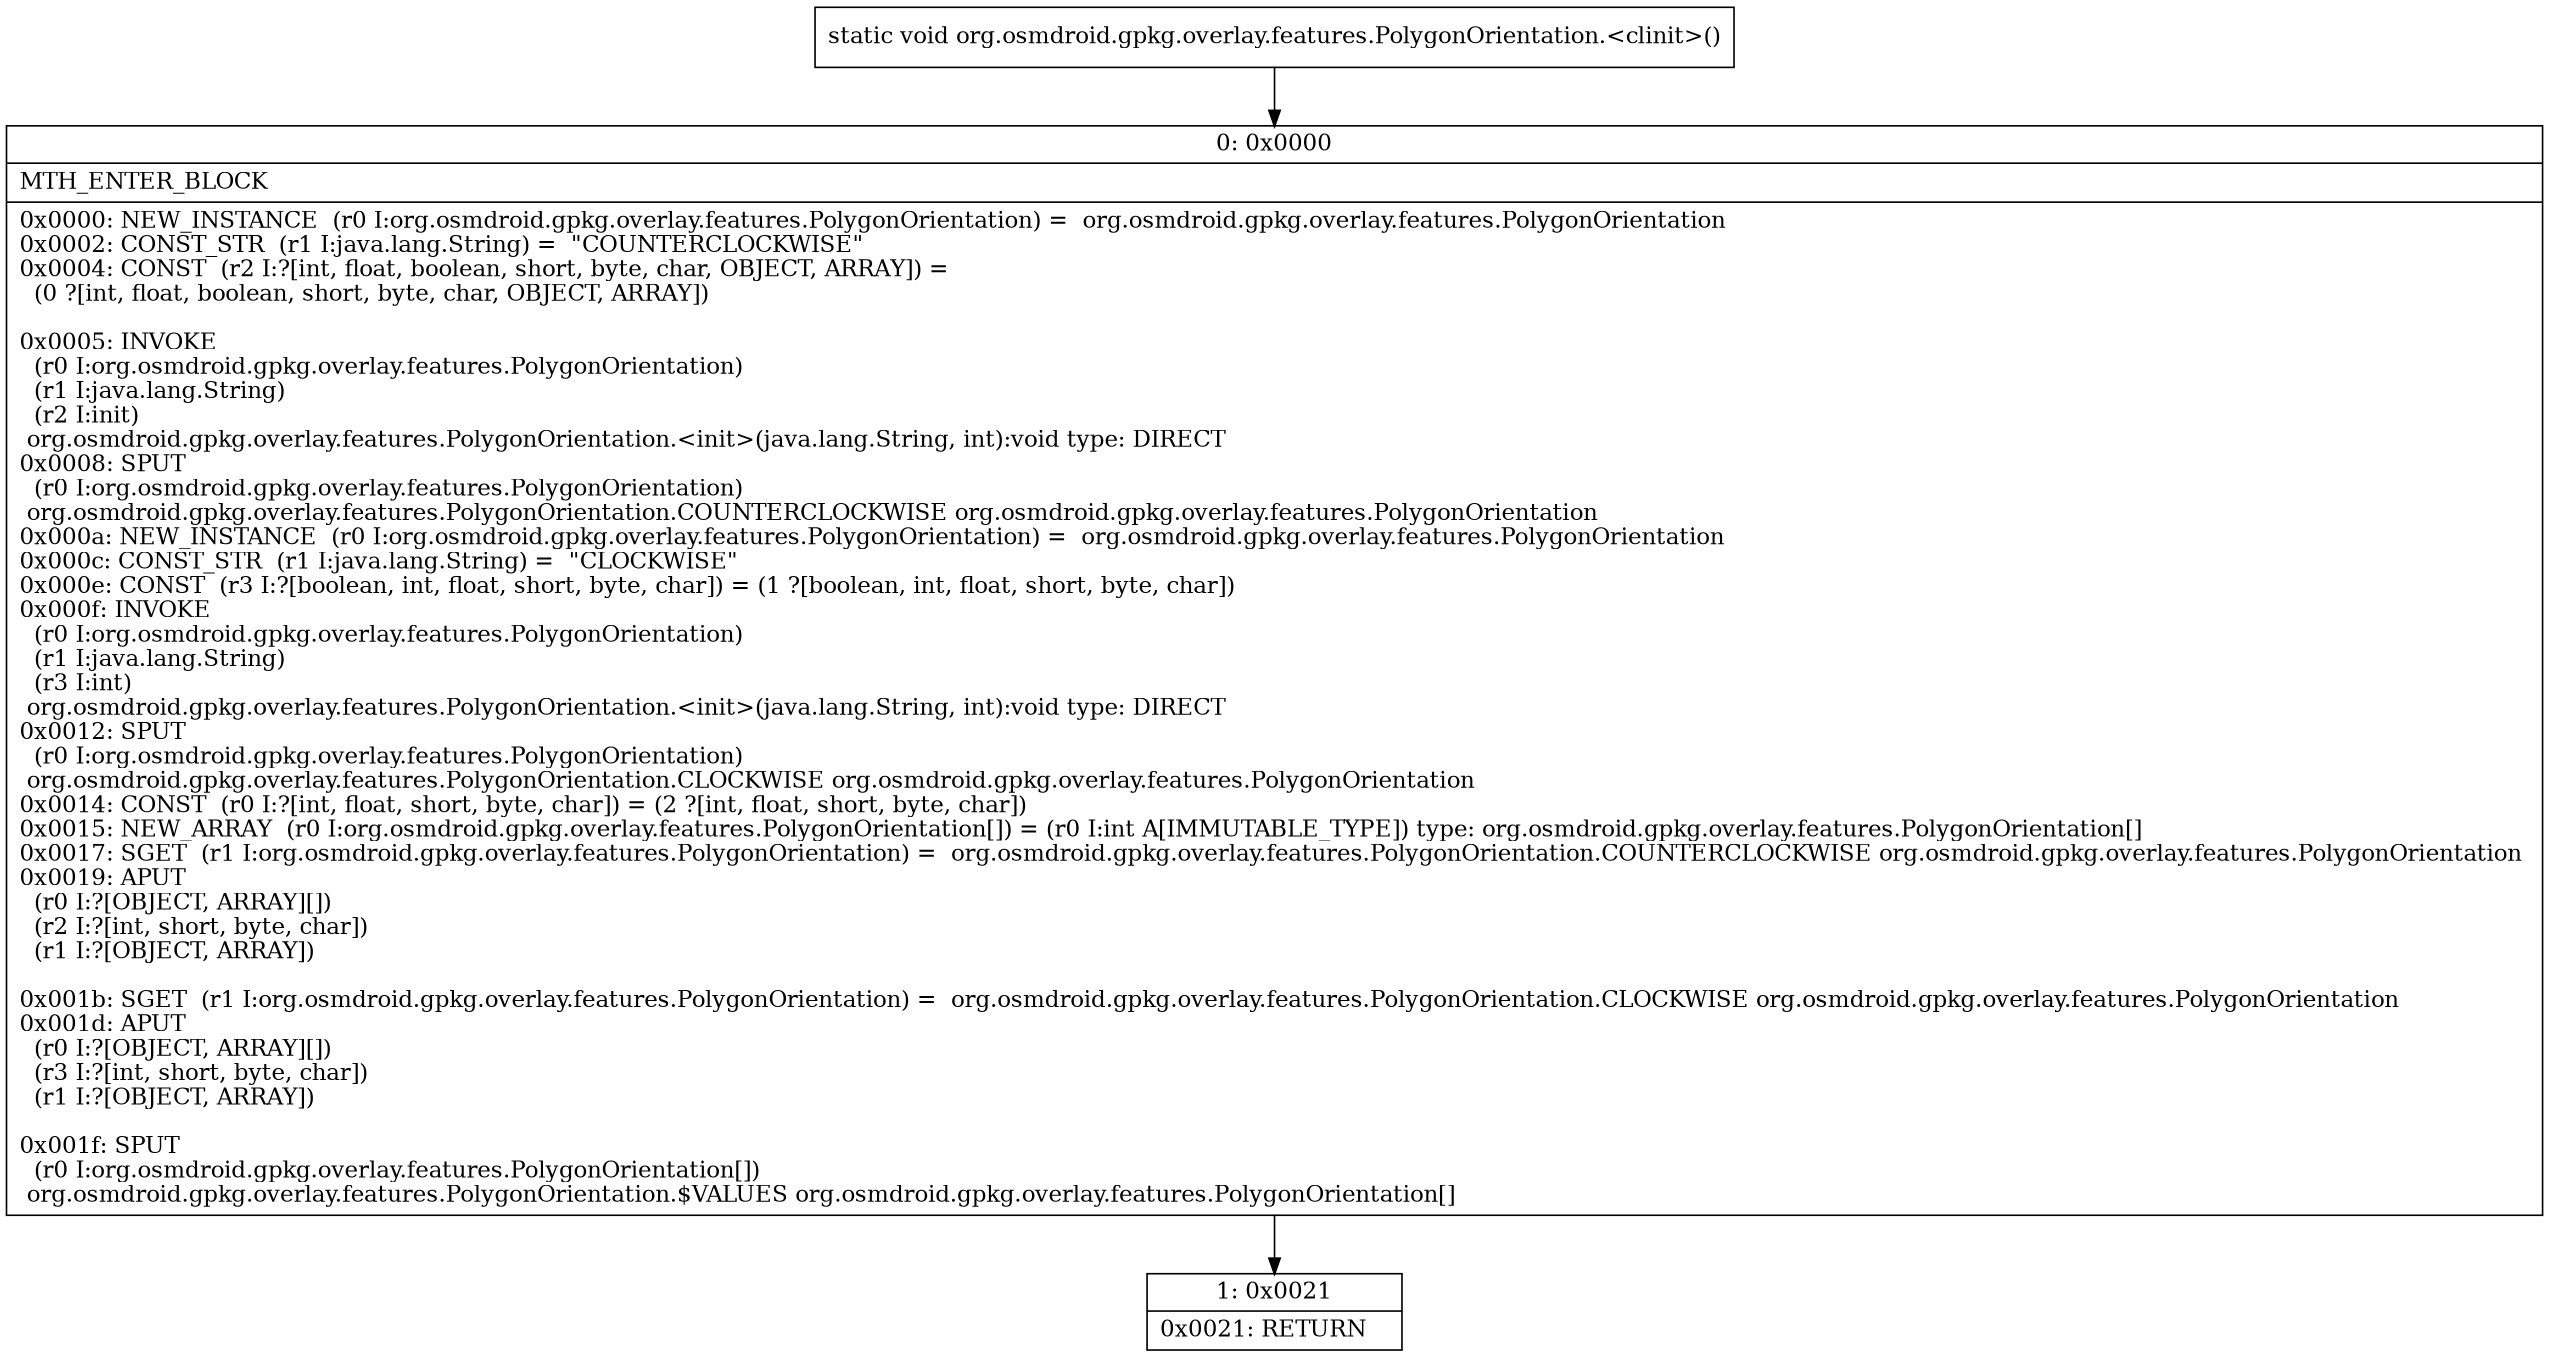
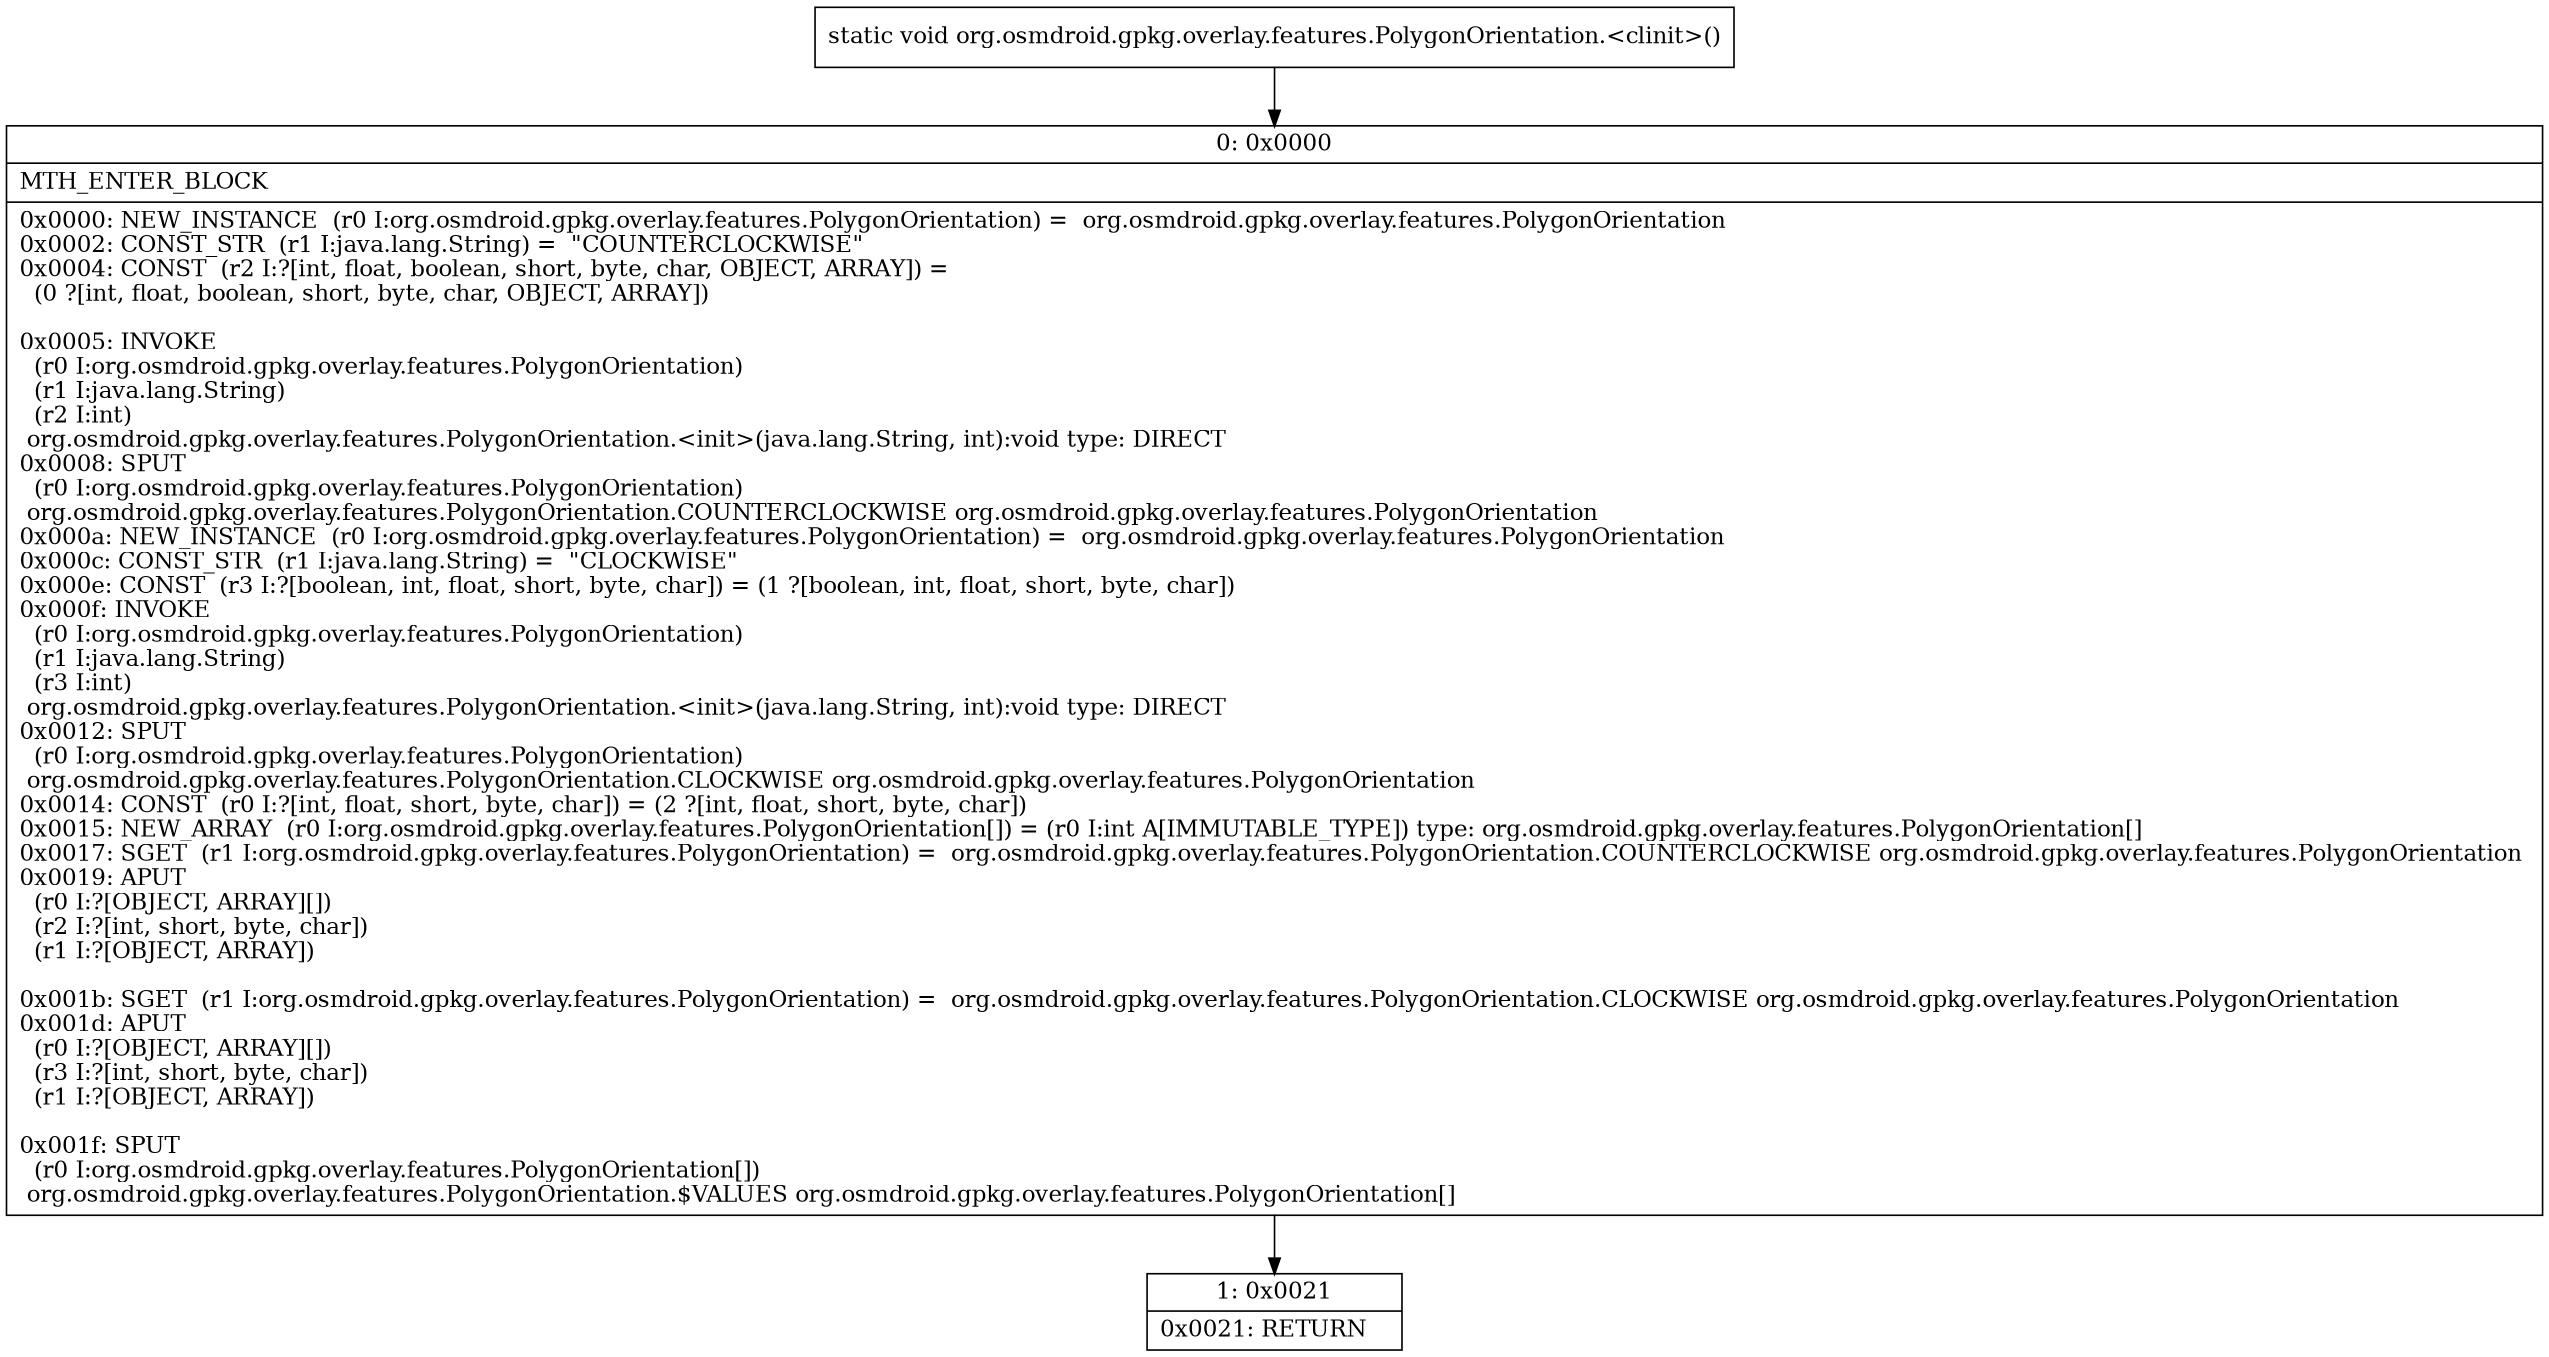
node "0: 0x0000": text "(r2 I:init)" -> "(r2 I:int)"
